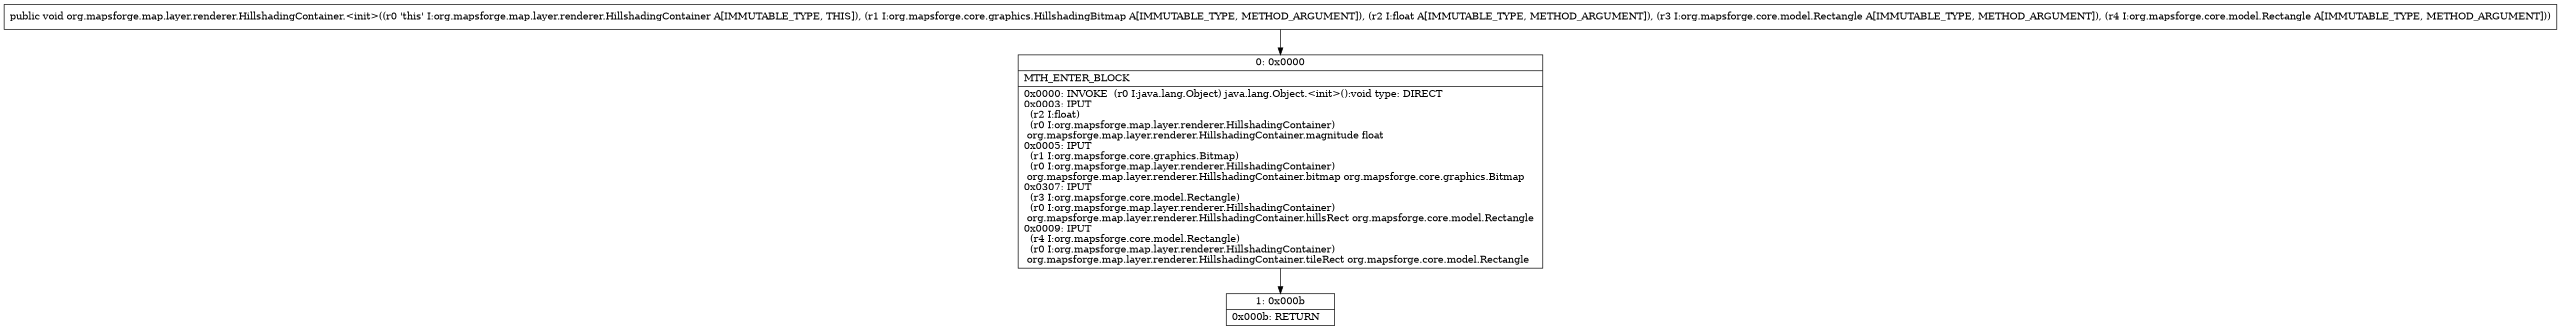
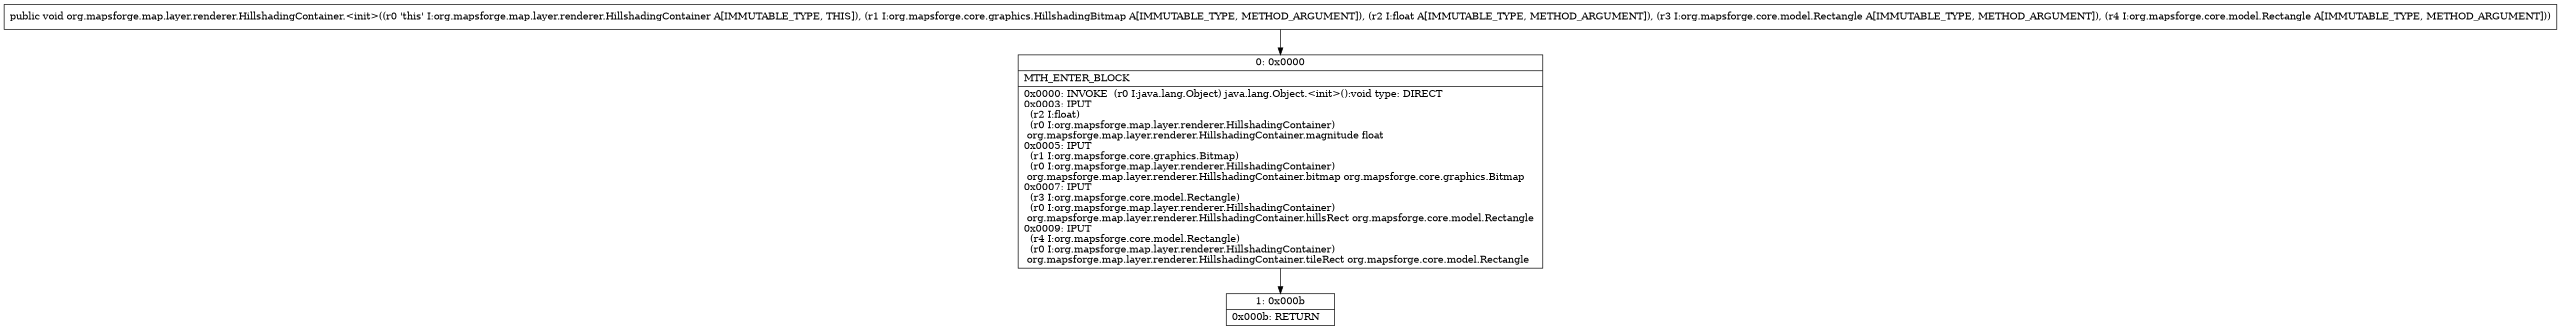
node "0: 0x0000": text "0x0307: IPUT" -> "0x0007: IPUT"
